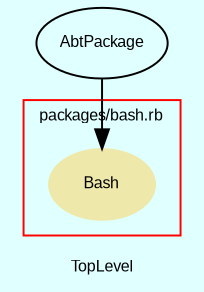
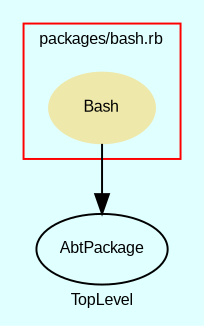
edge "AbtPackage" -> "Bash": reversed
